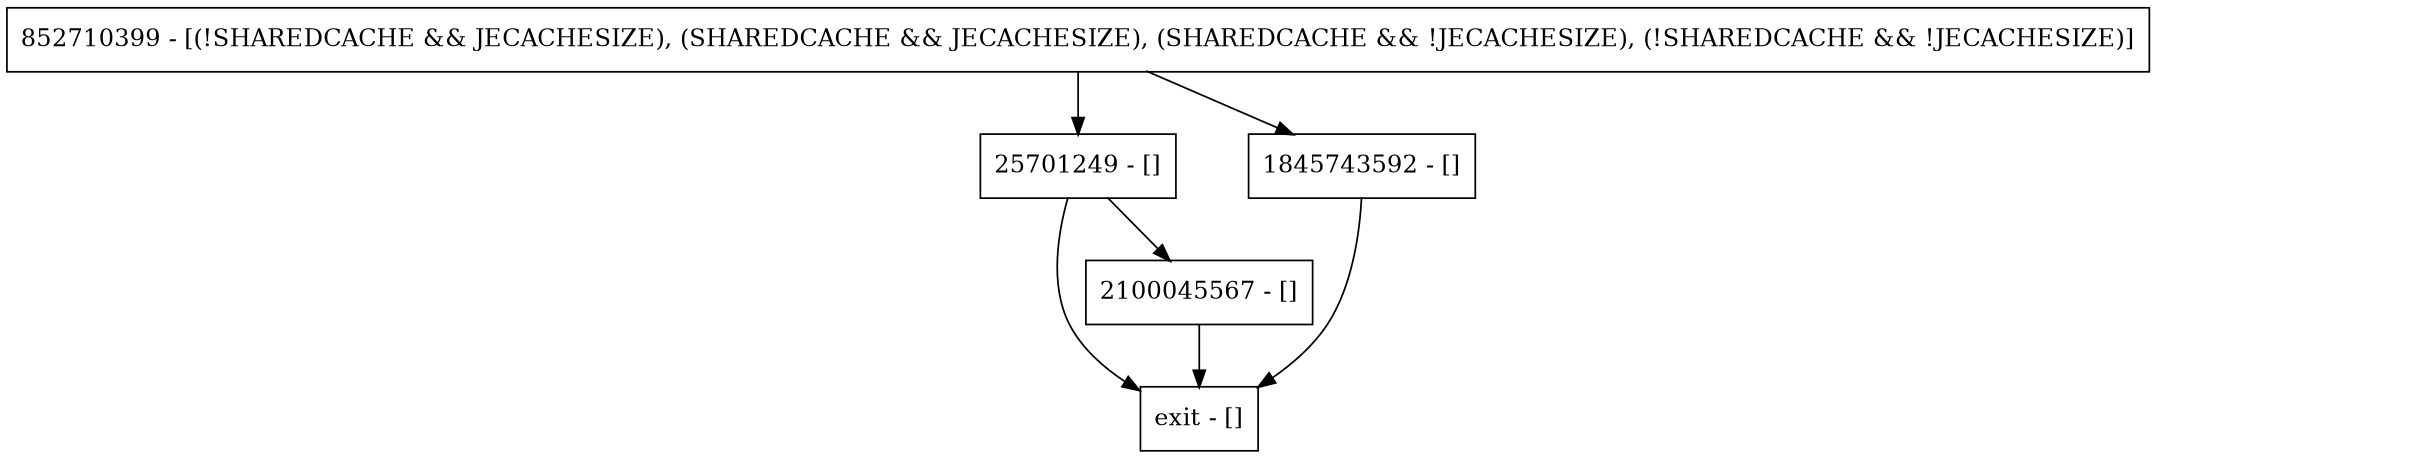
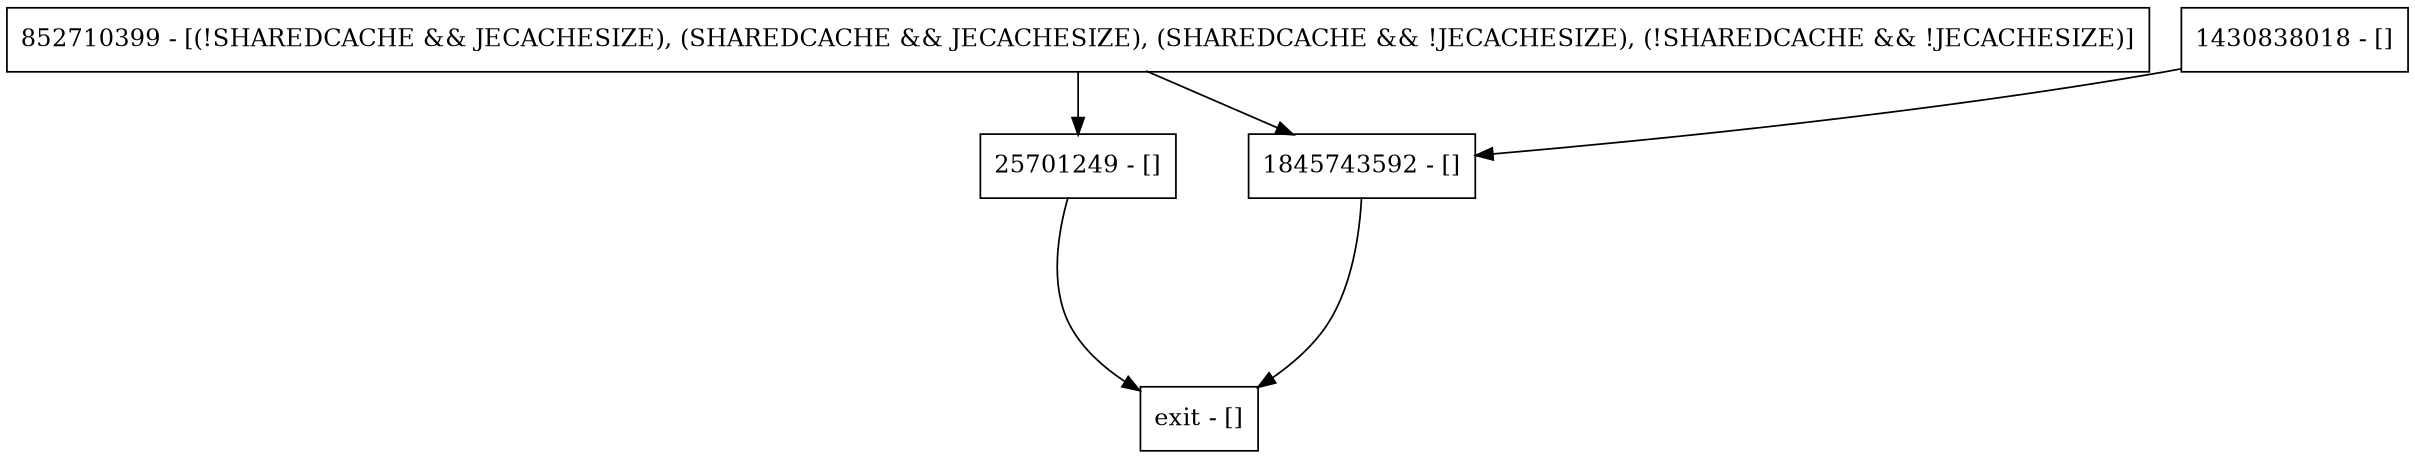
node "1430838018 - []": added
node "2100045567 - []": removed
